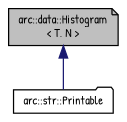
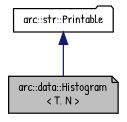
edge "arc::str::Printable" -> "arc::data::Histogram < T, N >": reversed
